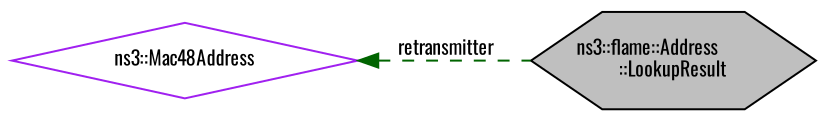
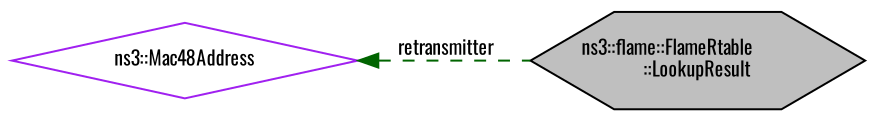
node "ns3::flame::Address ::LookupResult": label "ns3::flame::Address ::LookupResult" -> "ns3::flame::FlameRtable ::LookupResult"
